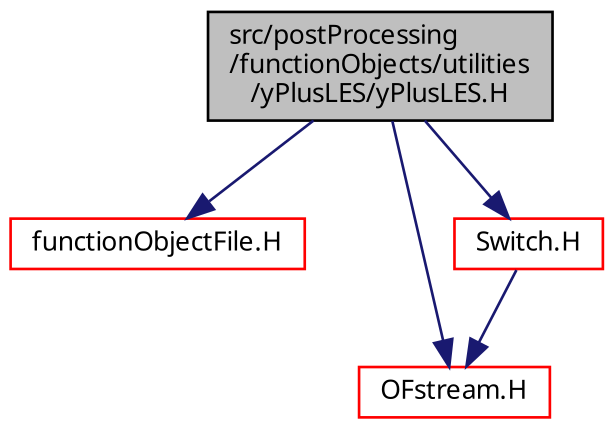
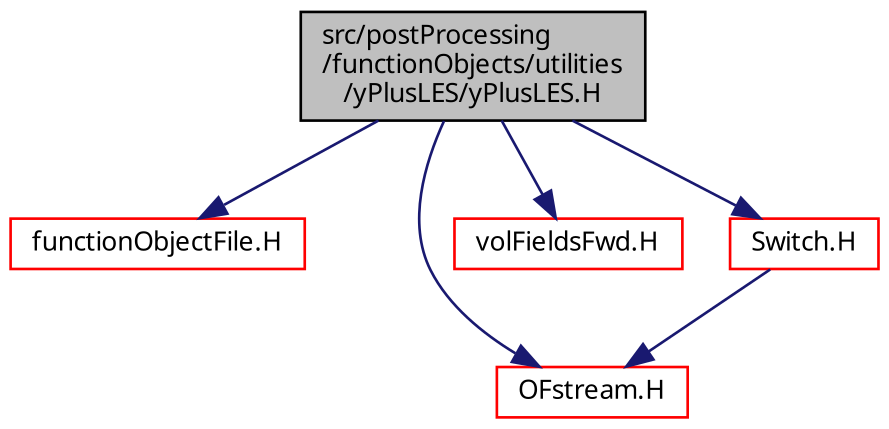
node "volFieldsFwd.H": added
